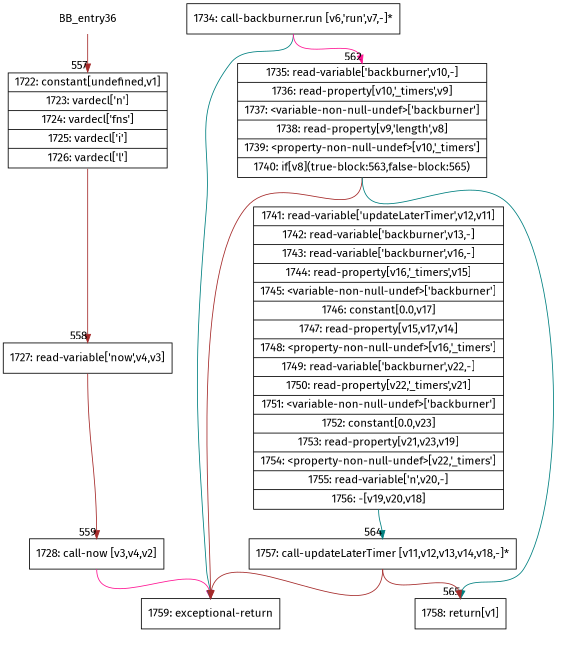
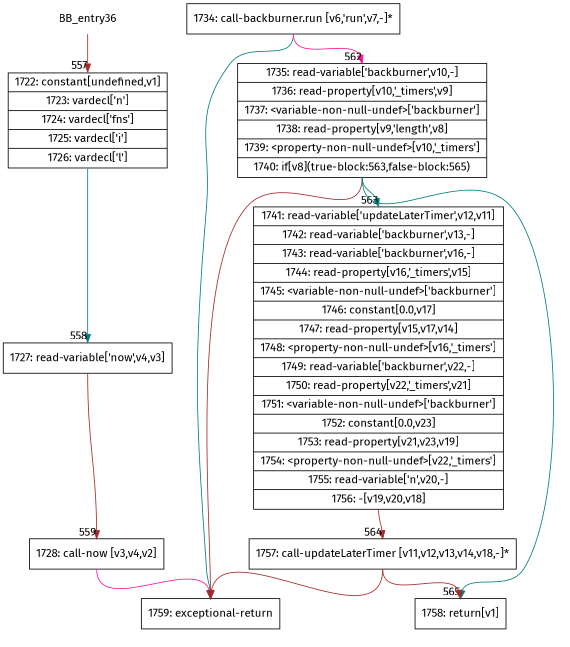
edge "1735: read-variable['backburner',v10,-]" -> "1741: read-variable['updateLaterTimer',v12,v11]": added
edge "1722: constant[undefined,v1]" -> "1727: read-variable['now',v4,v3]": color brown -> teal
edge "1741: read-variable['updateLaterTimer',v12,v11]" -> "1757: call-updateLaterTimer [v11,v12,v13,v14,v18,-]*": color teal -> brown
